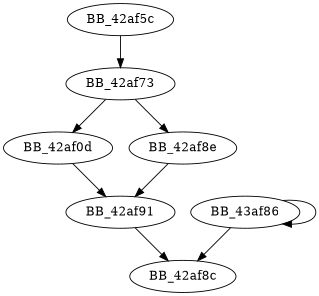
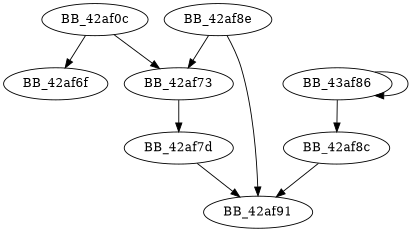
node "BB_42af5c": label "BB_42af5c" -> "BB_42af0c"
node "BB_42af6f": added
edge "BB_42af73" -> "BB_42af8e": reversed
node "BB_42af0d": label "BB_42af0d" -> "BB_42af7d"
edge "BB_42af91" -> "BB_42af8c": reversed
